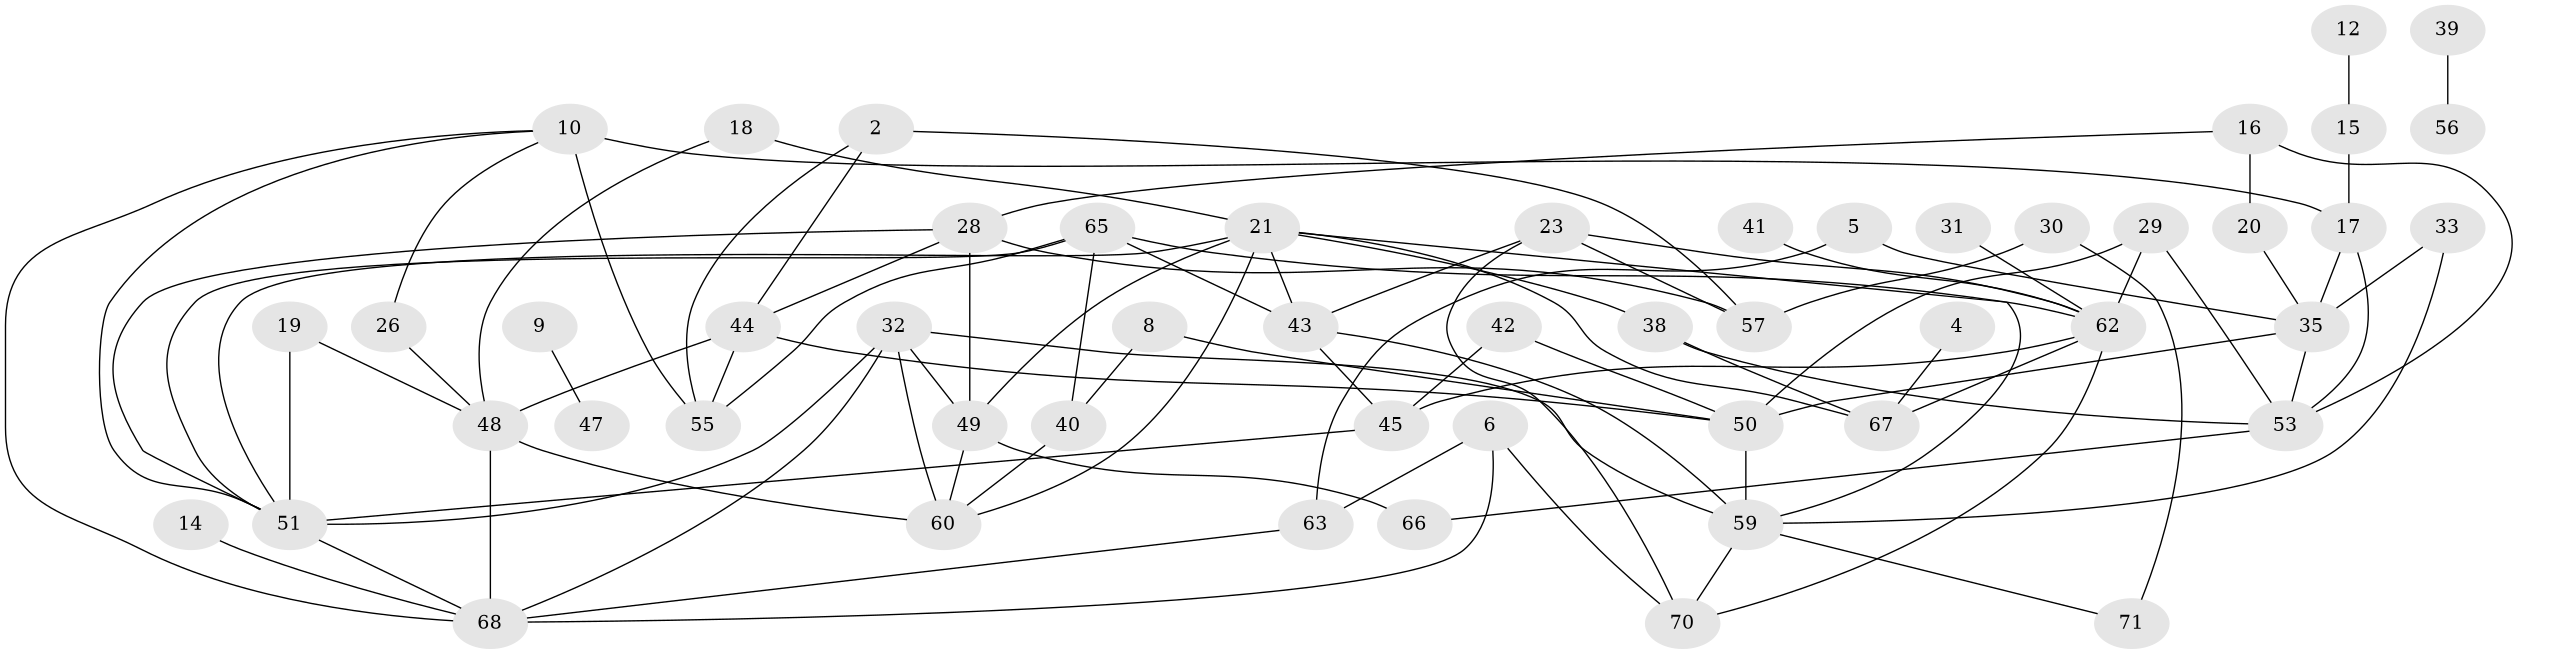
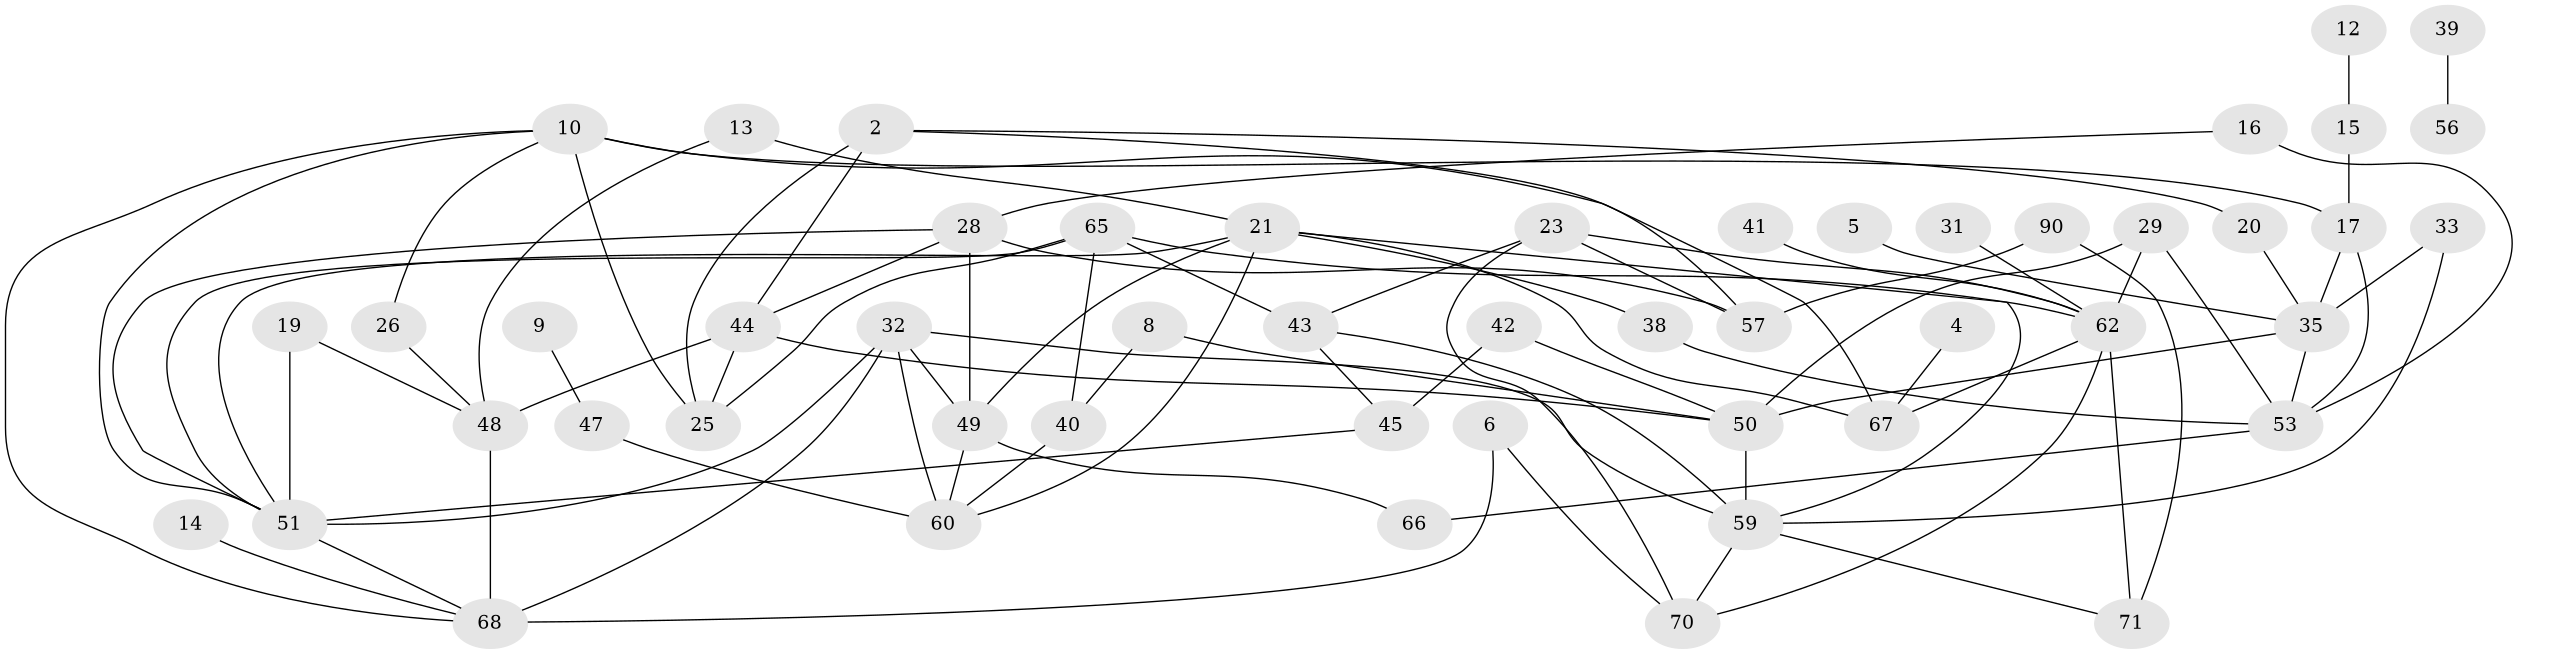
node "18": label "18" -> "13"
edge "16" -- "20": now "2" -- "20"
node "30": label "30" -> "90"
edge "21" -- "43": removed
edge "62" -- "45": now "62" -- "71"
edge "38" -- "67": now "10" -- "67"
node "55": label "55" -> "25"
edge "48" -- "60": now "47" -- "60"
node "63": removed
